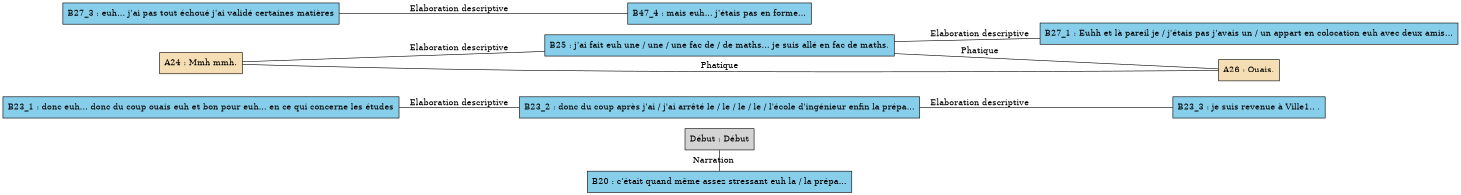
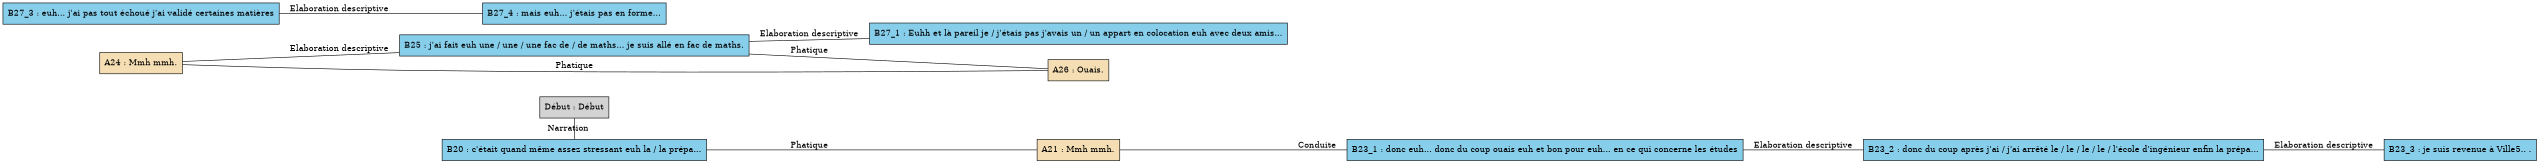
node "B47_4 : mais euh... j'étais pas en forme...": label "B47_4 : mais euh... j'étais pas en forme..." -> "B27_4 : mais euh... j'étais pas en forme..."
node "B23_3 : je suis revenue à Ville1.. .": label "B23_3 : je suis revenue à Ville1.. ." -> "B23_3 : je suis revenue à Ville5.. ."
node "A21 : Mmh mmh.": added
